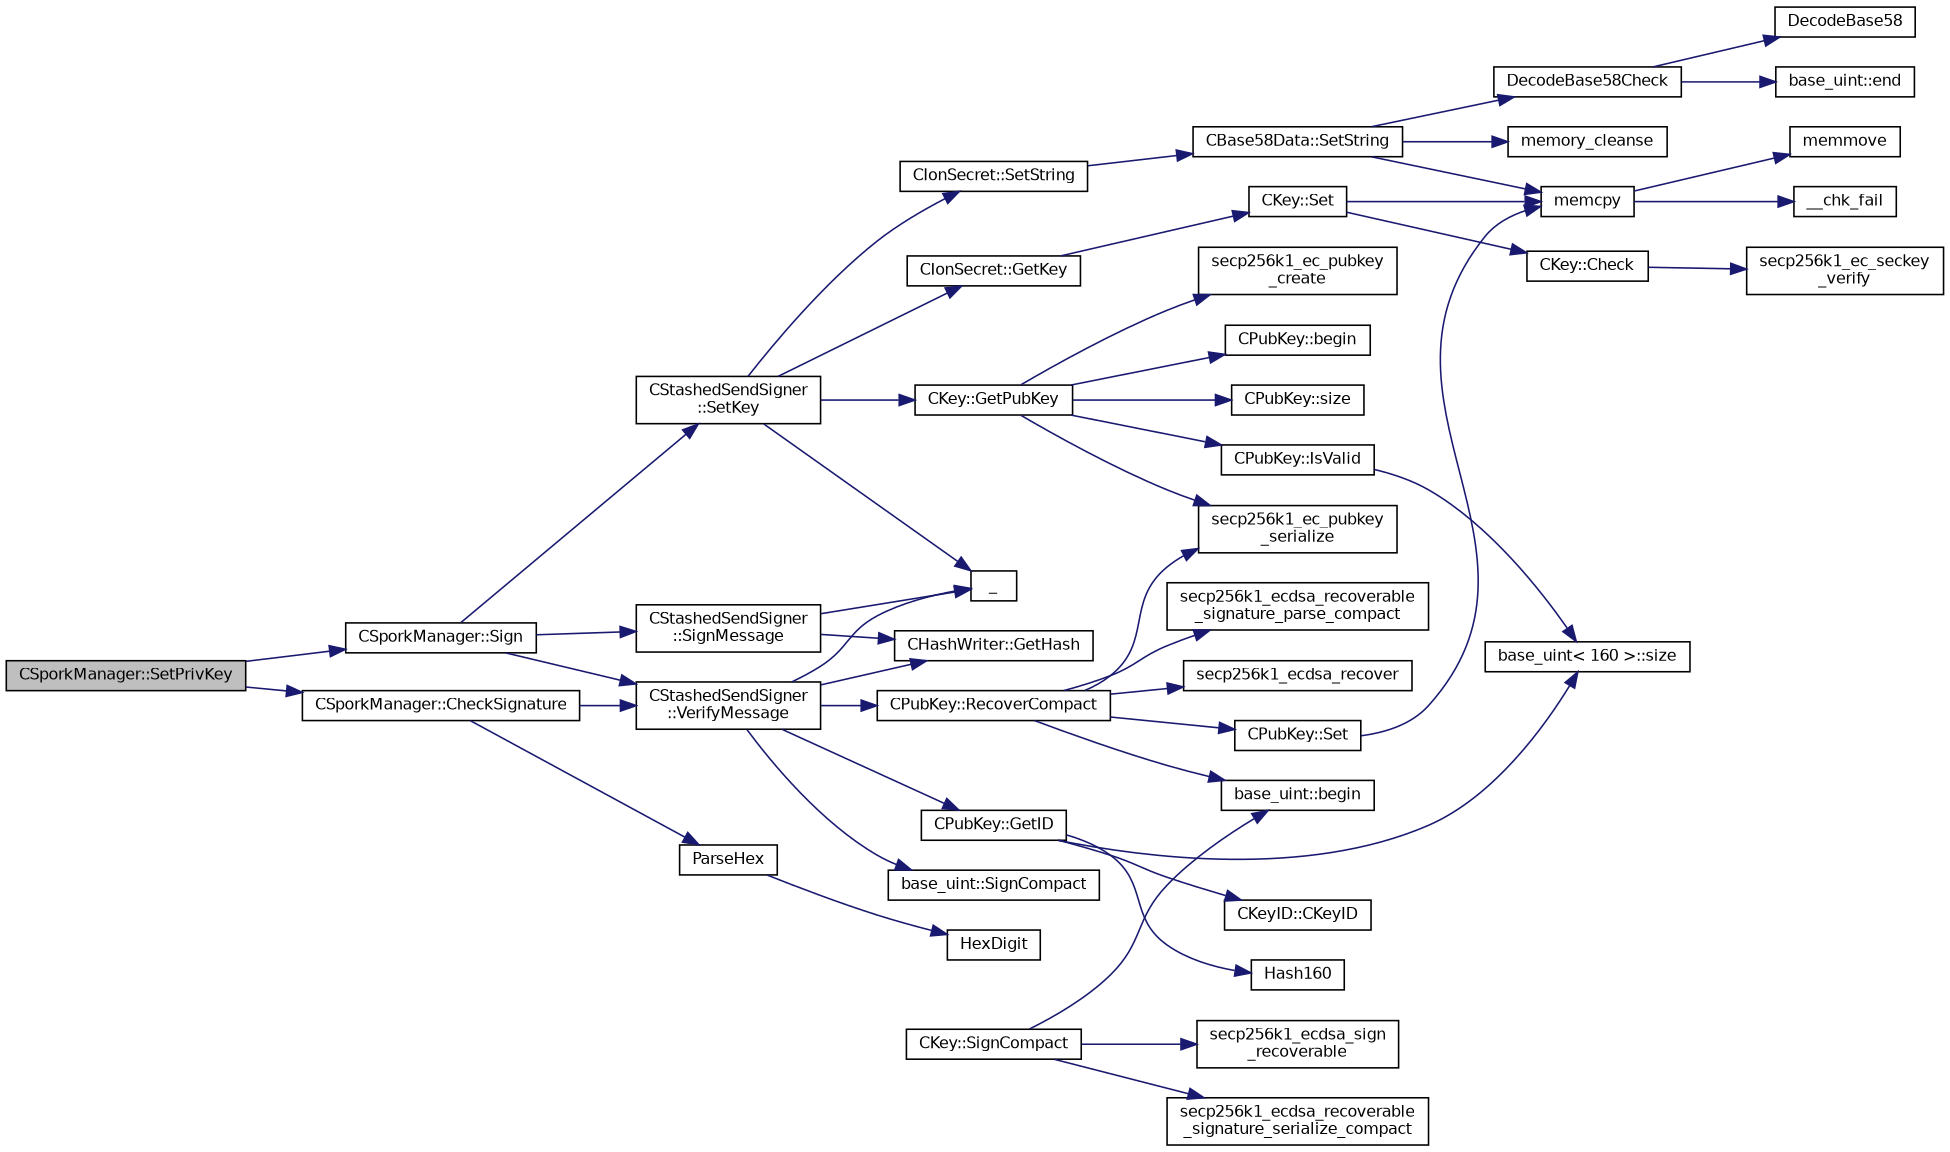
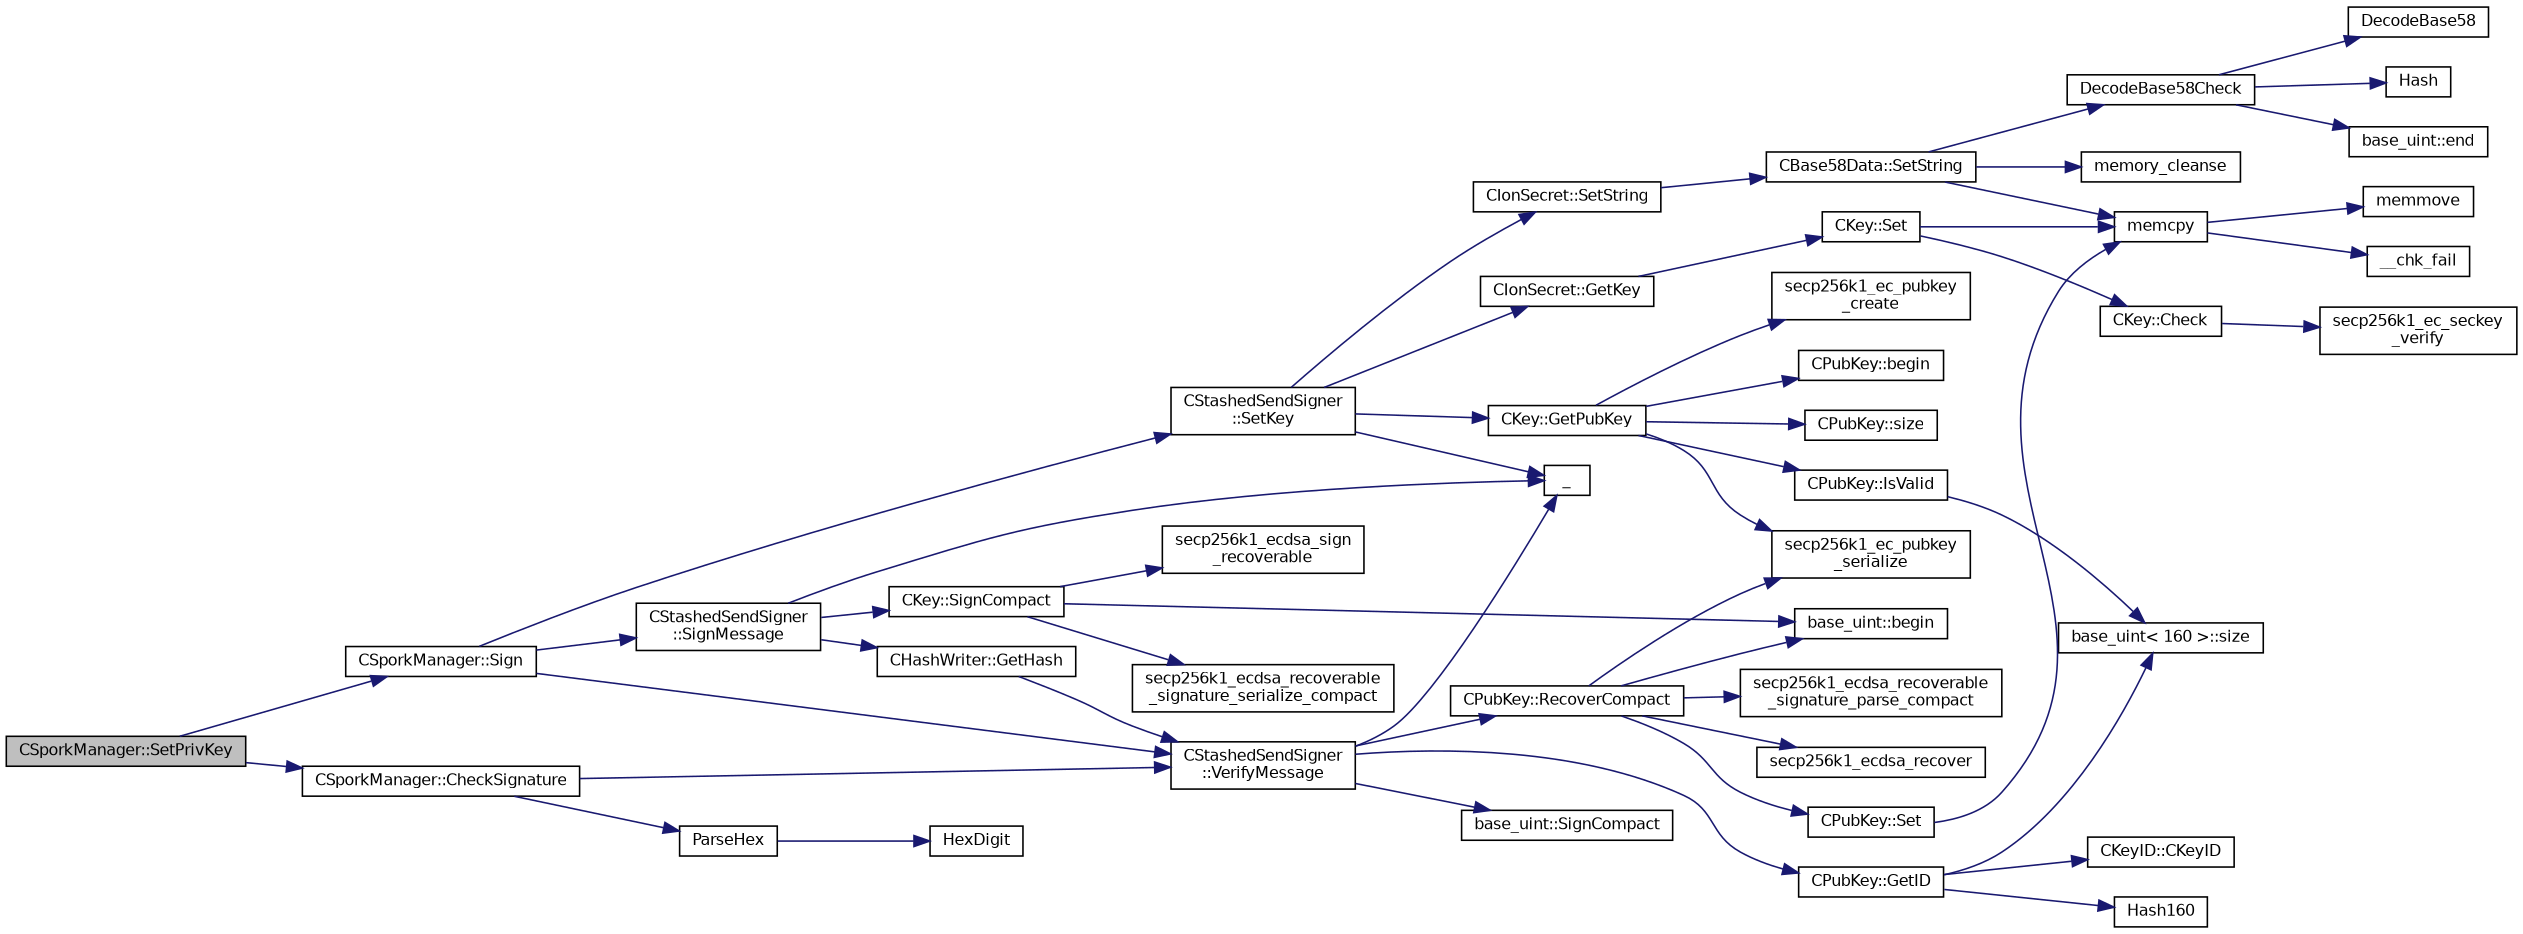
node "Hash": added
edge "CStashedSendSigner ::SignMessage" -> "CKey::SignCompact": added
edge "CStashedSendSigner ::VerifyMessage" -> "CHashWriter::GetHash": reversed
